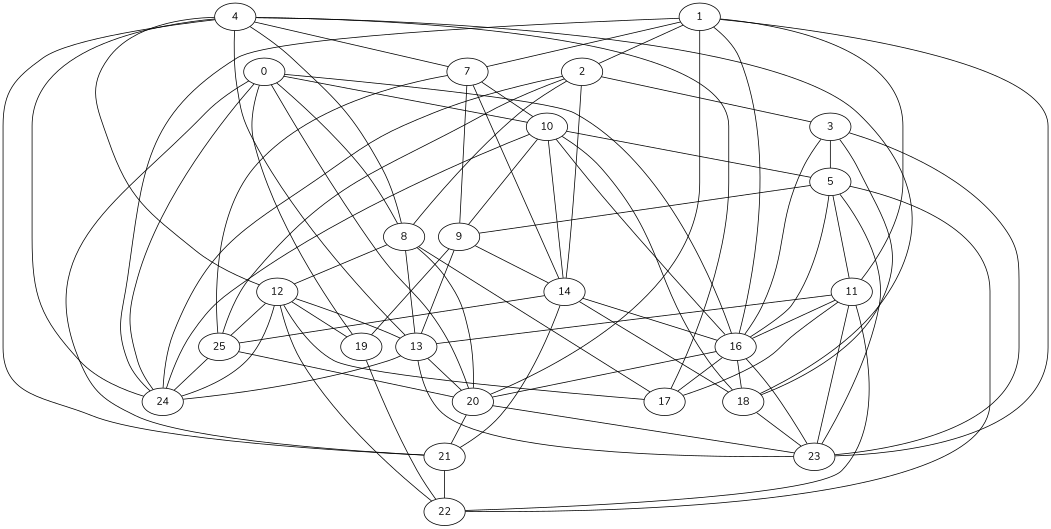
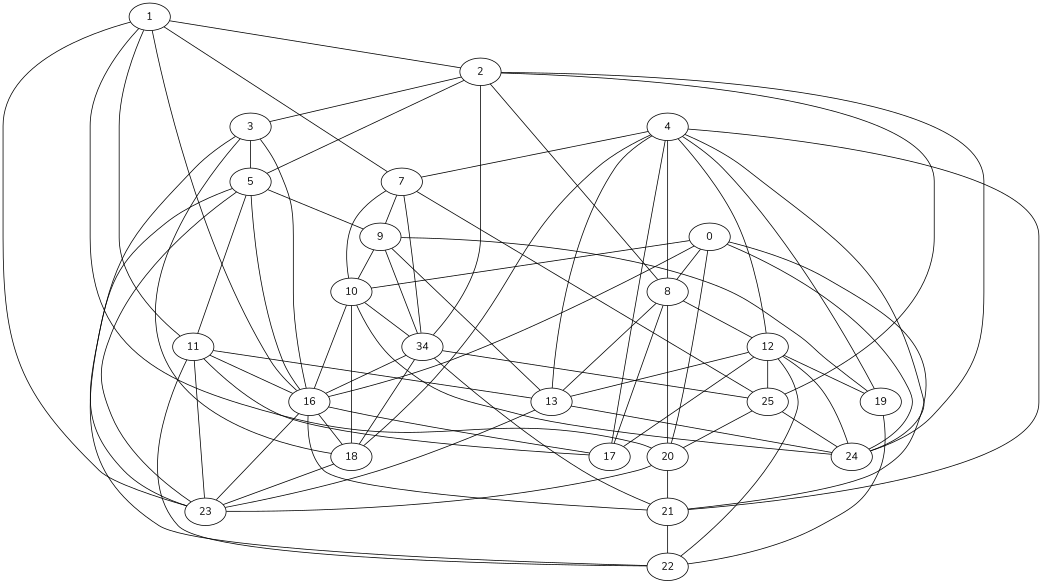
edge "1" -- "24": removed
edge "10" -- "5": now "2" -- "5"
edge "0" -- "19": now "4" -- "19"
node "14": label "14" -> "34"
edge "13" -- "20": removed
edge "16" -- "20": now "16" -- "21"
